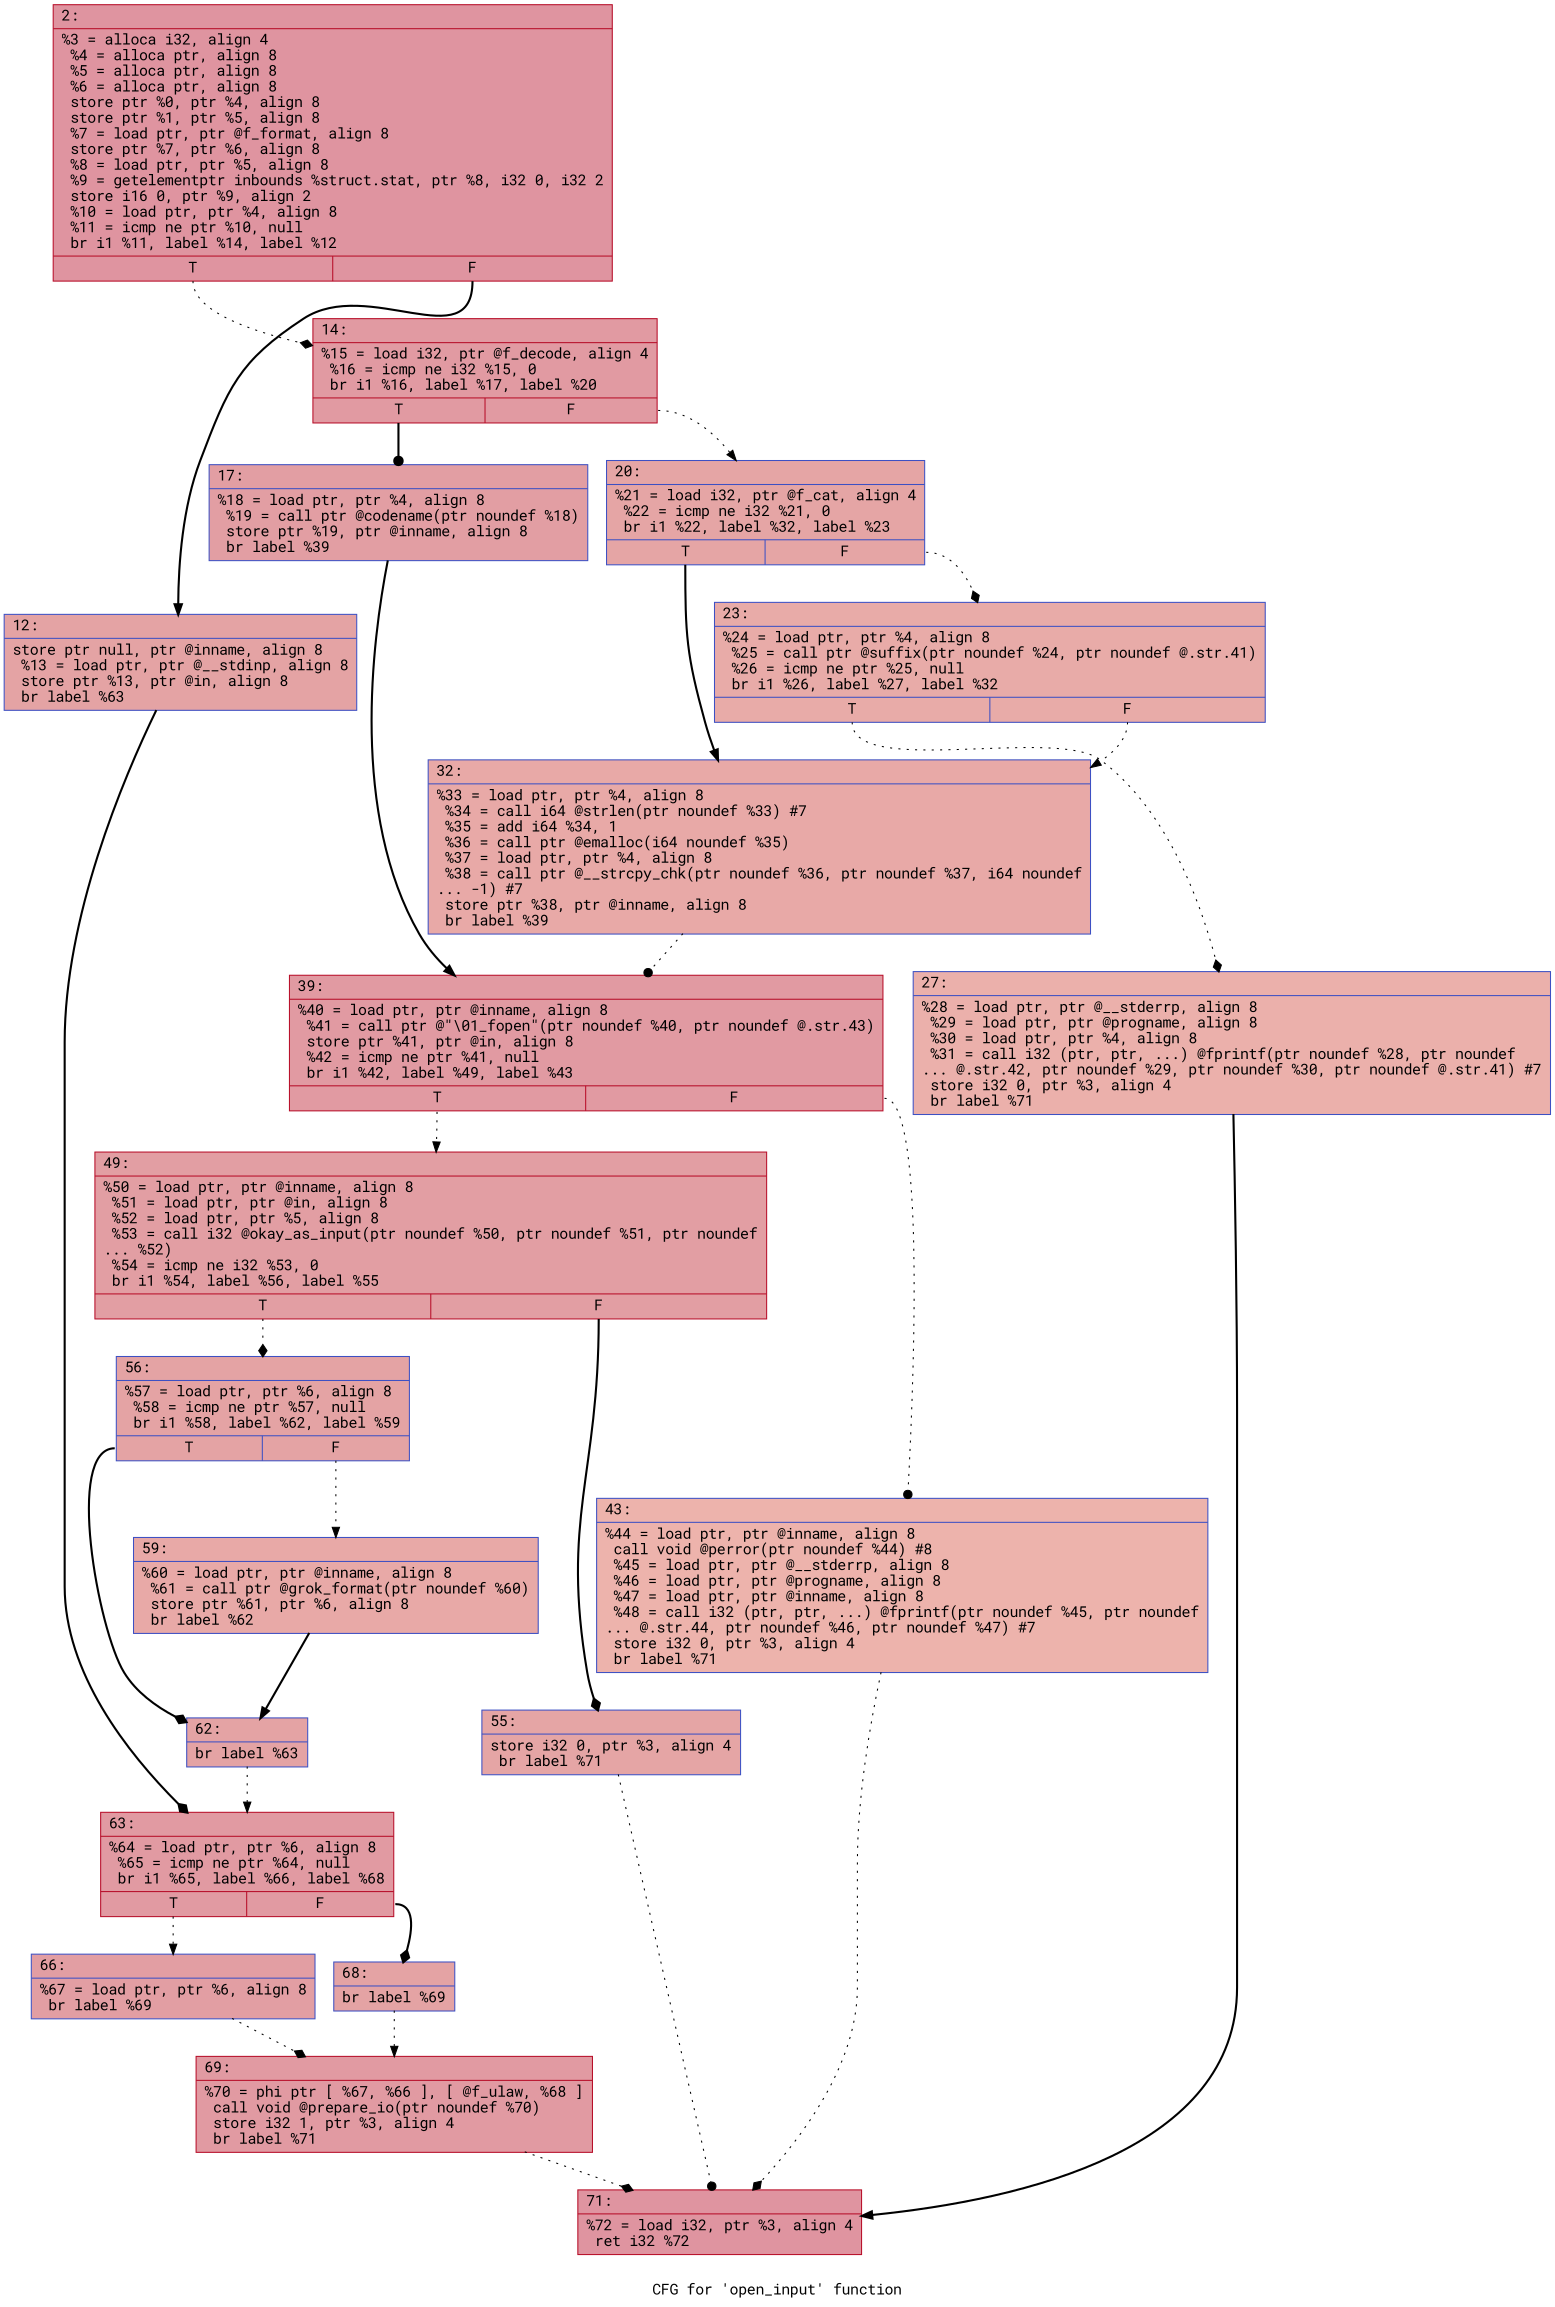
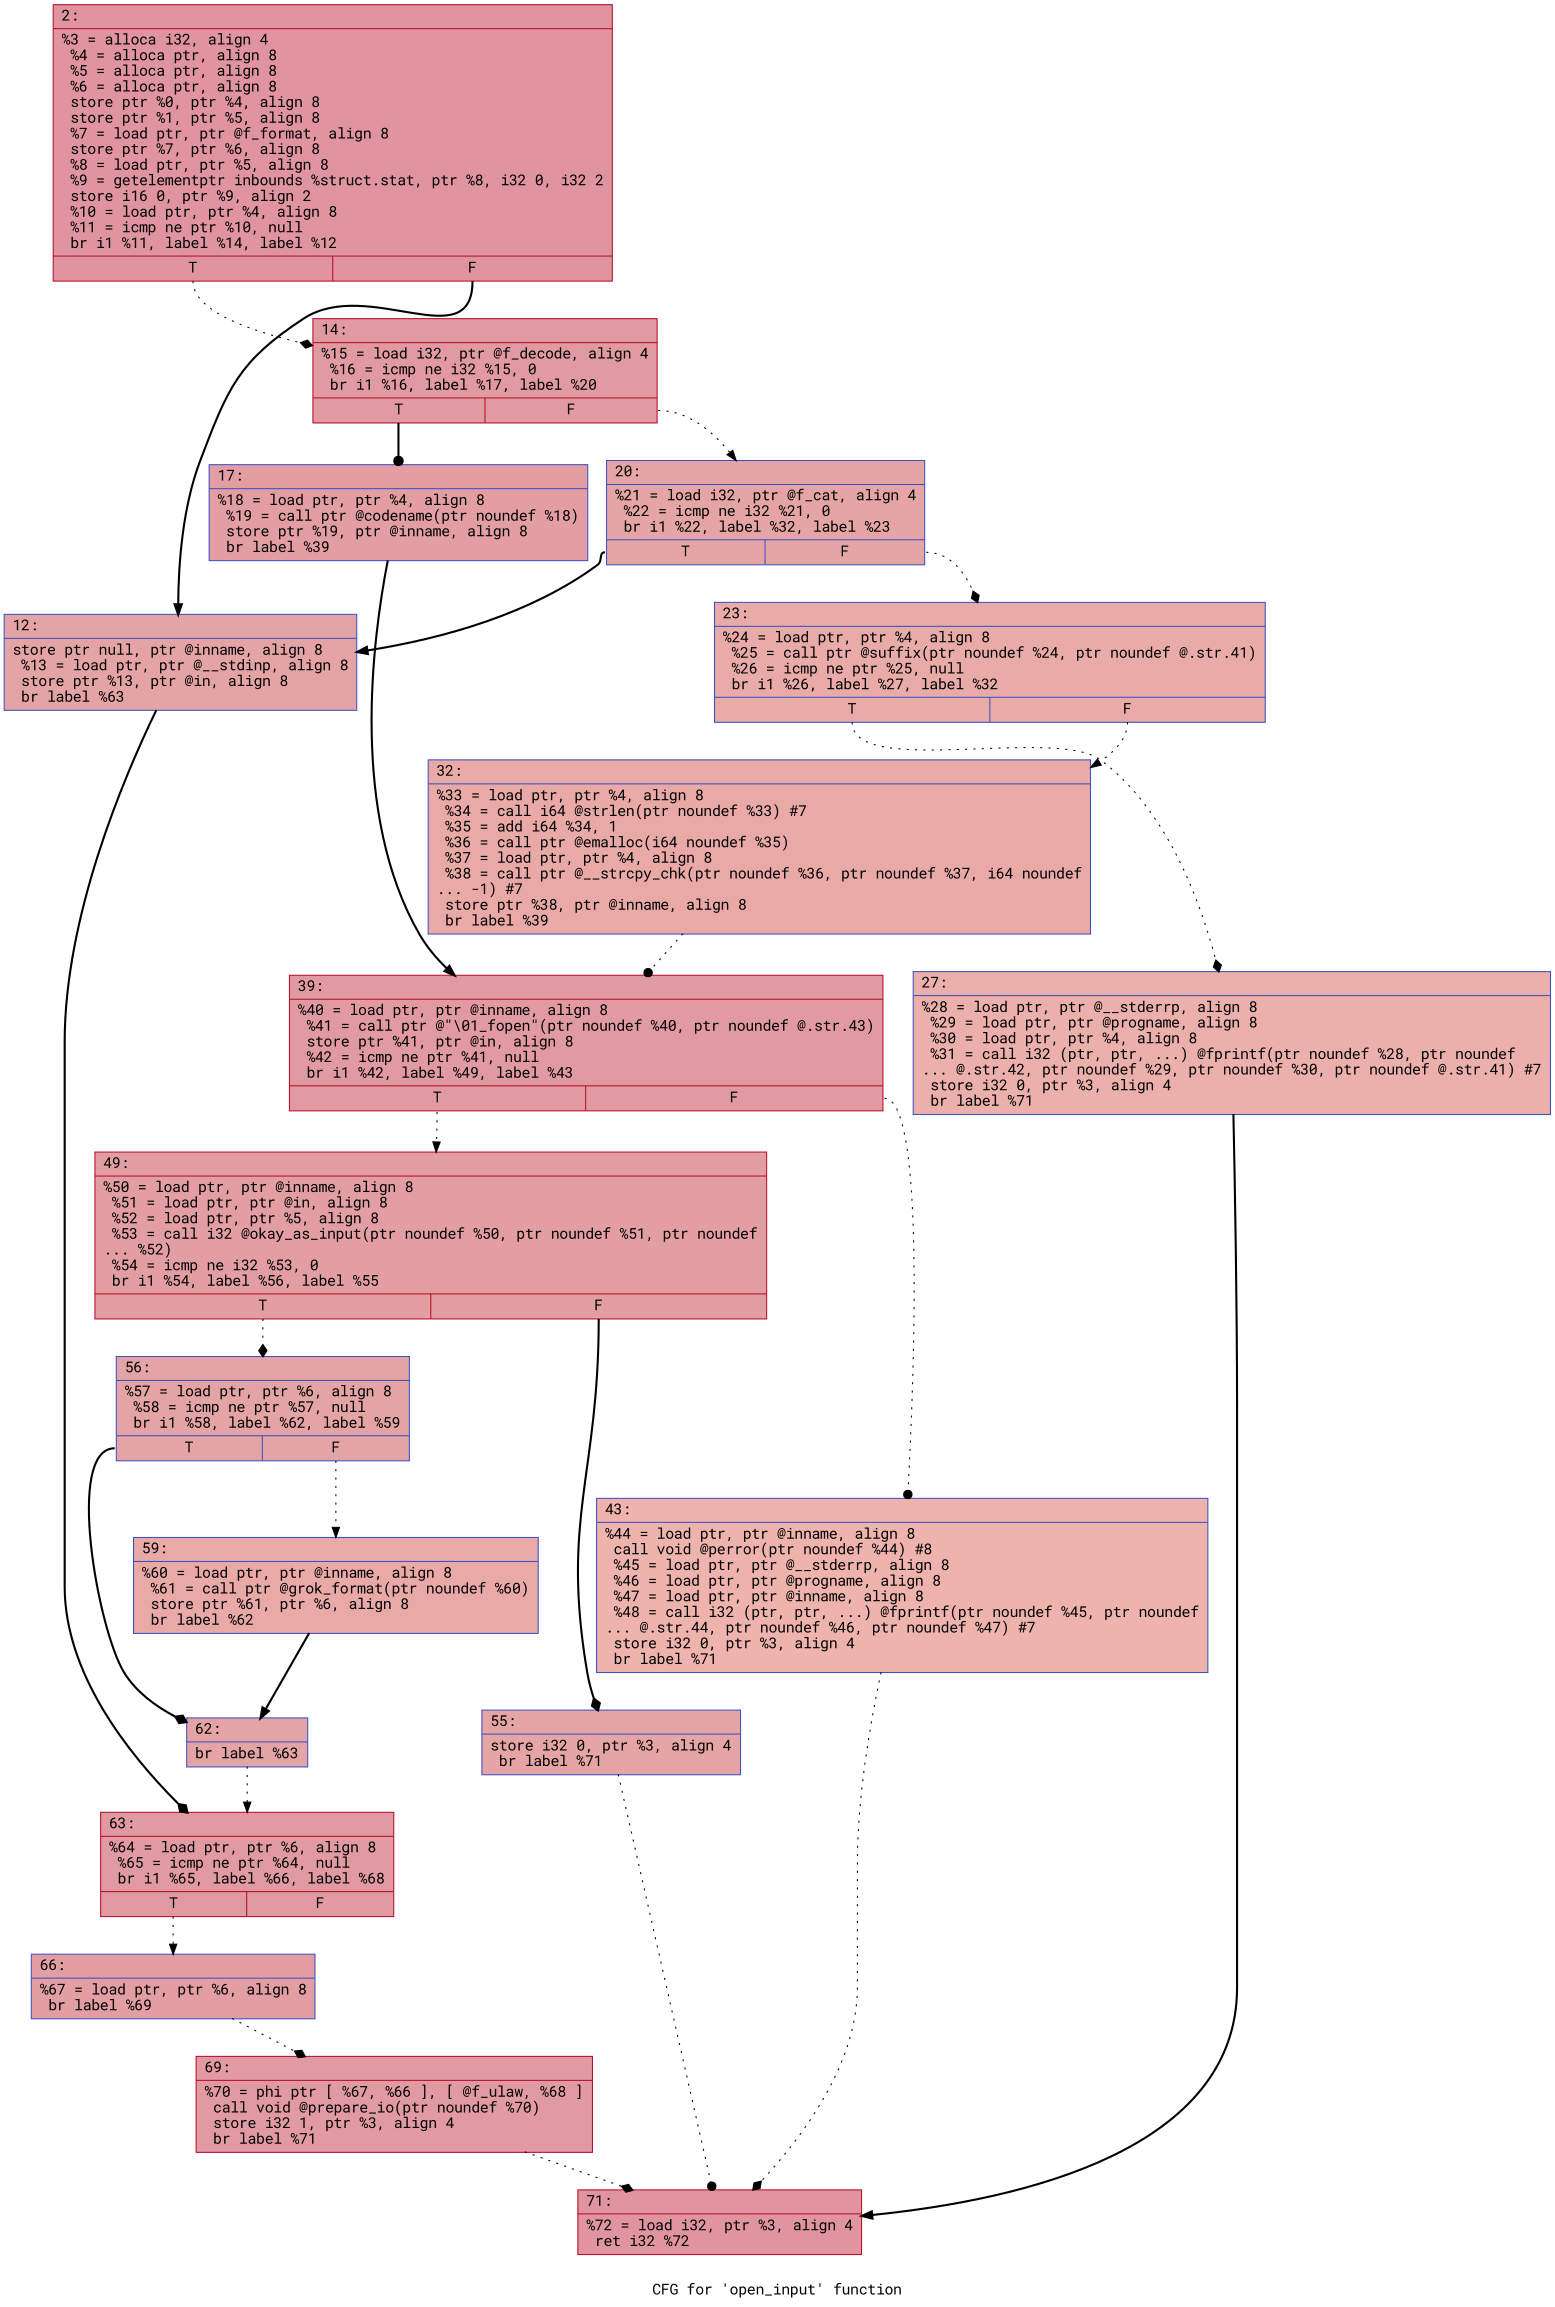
edge "20:" -> "32:": now "20:" -> "12:"
node "68:": removed
